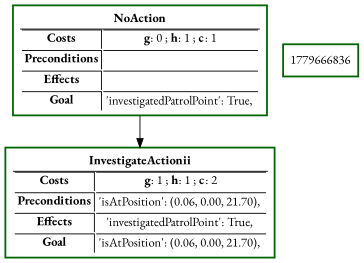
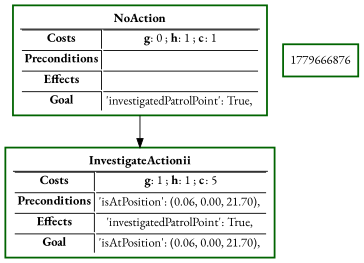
node "1779666836": label "1779666836" -> "1779666876"
node "InvestigateActionii": text ": 2" -> ": 5"
